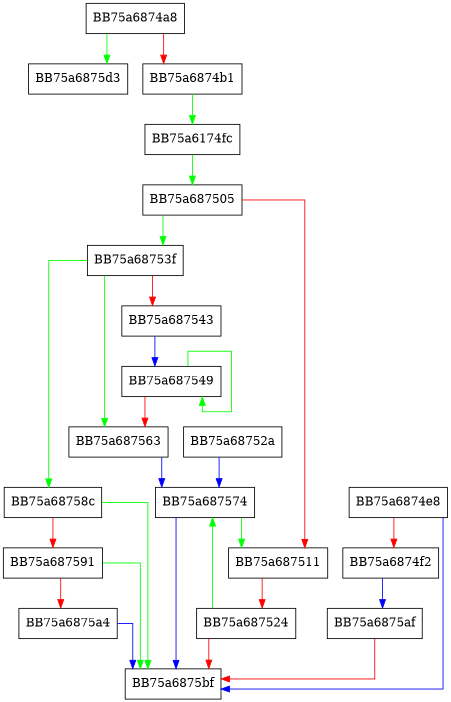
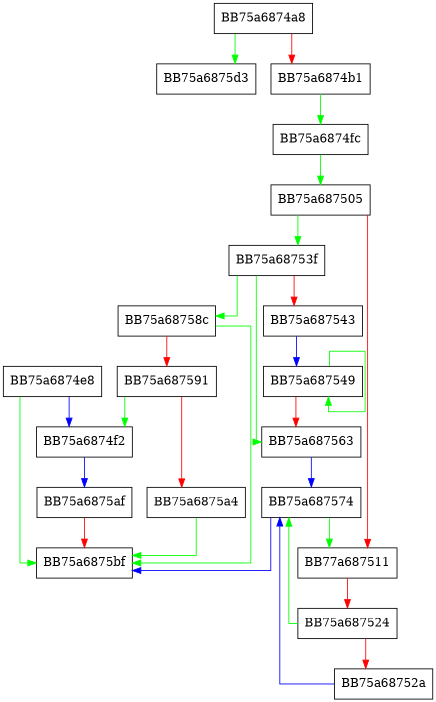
node "BB75a6174fc": label "BB75a6174fc" -> "BB75a6874fc"
edge "BB75a6874e8" -> "BB75a6874f2": color red -> blue
node "BB75a687511": label "BB75a687511" -> "BB77a687511"
edge "BB75a687591" -> "BB75a6875bf": now "BB75a687591" -> "BB75a6874f2"
edge "BB75a6875a4" -> "BB75a6875bf": color blue -> green
edge "BB75a687524" -> "BB75a6875bf": now "BB75a687524" -> "BB75a68752a"
edge "BB75a6874e8" -> "BB75a6875bf": color blue -> green
